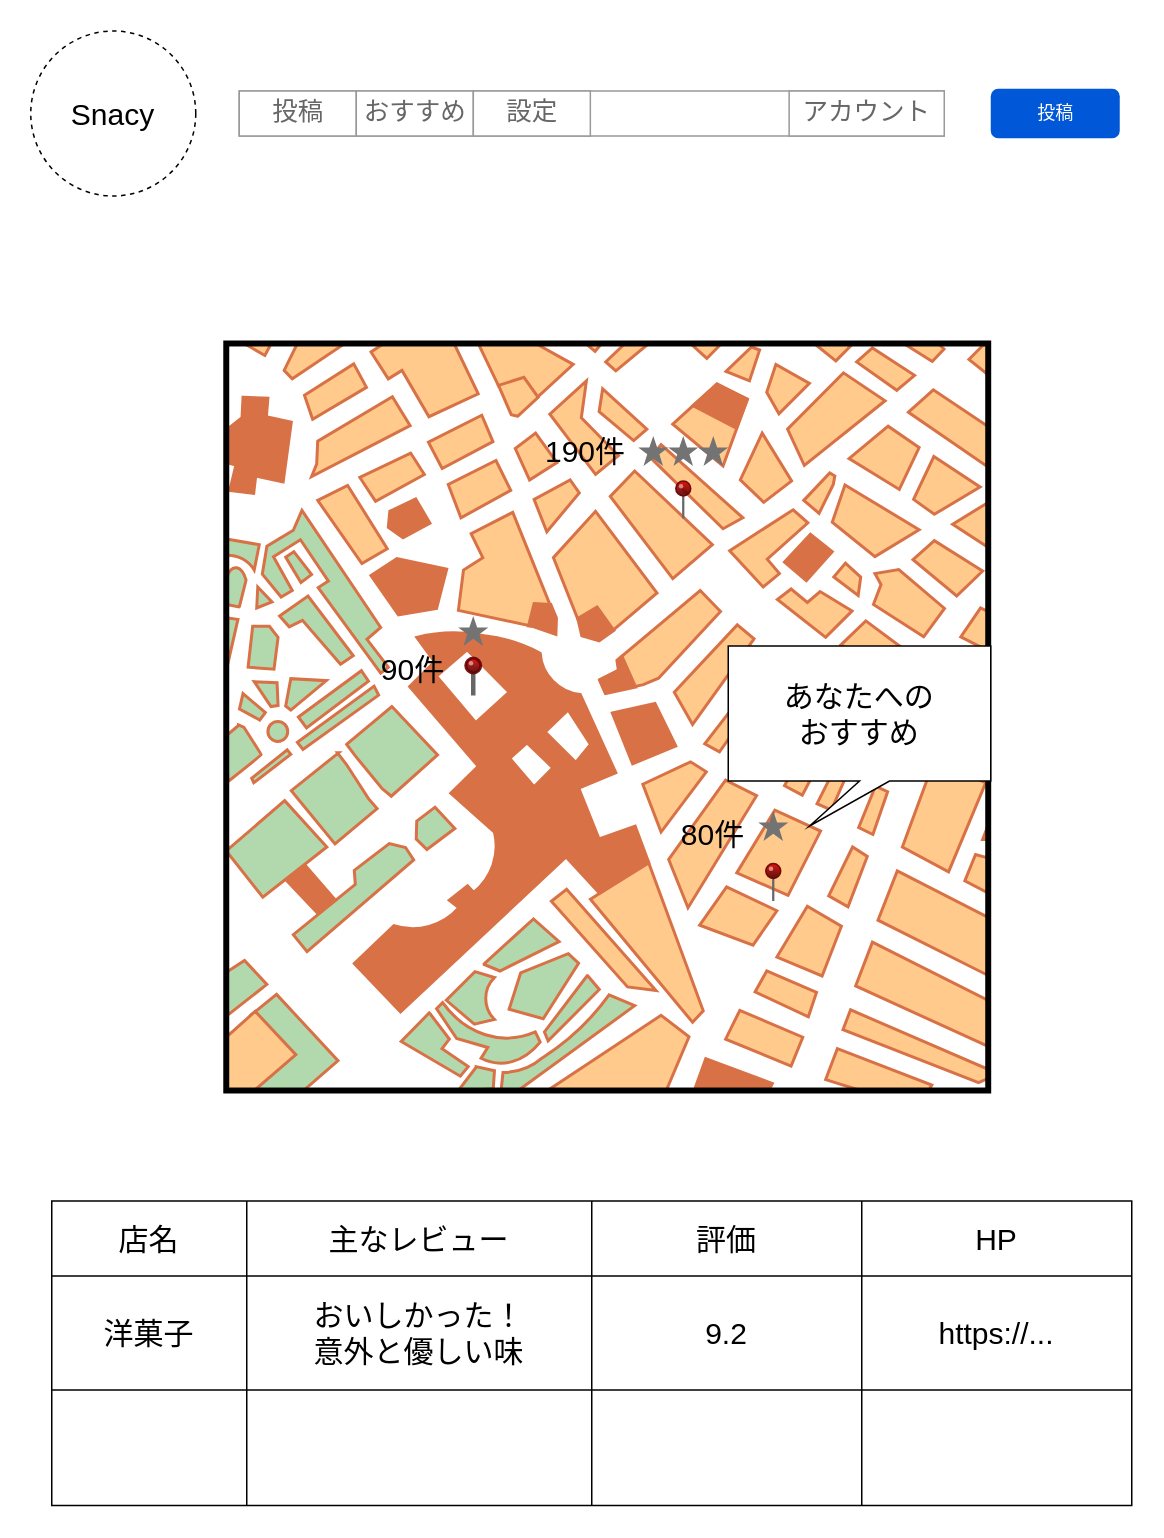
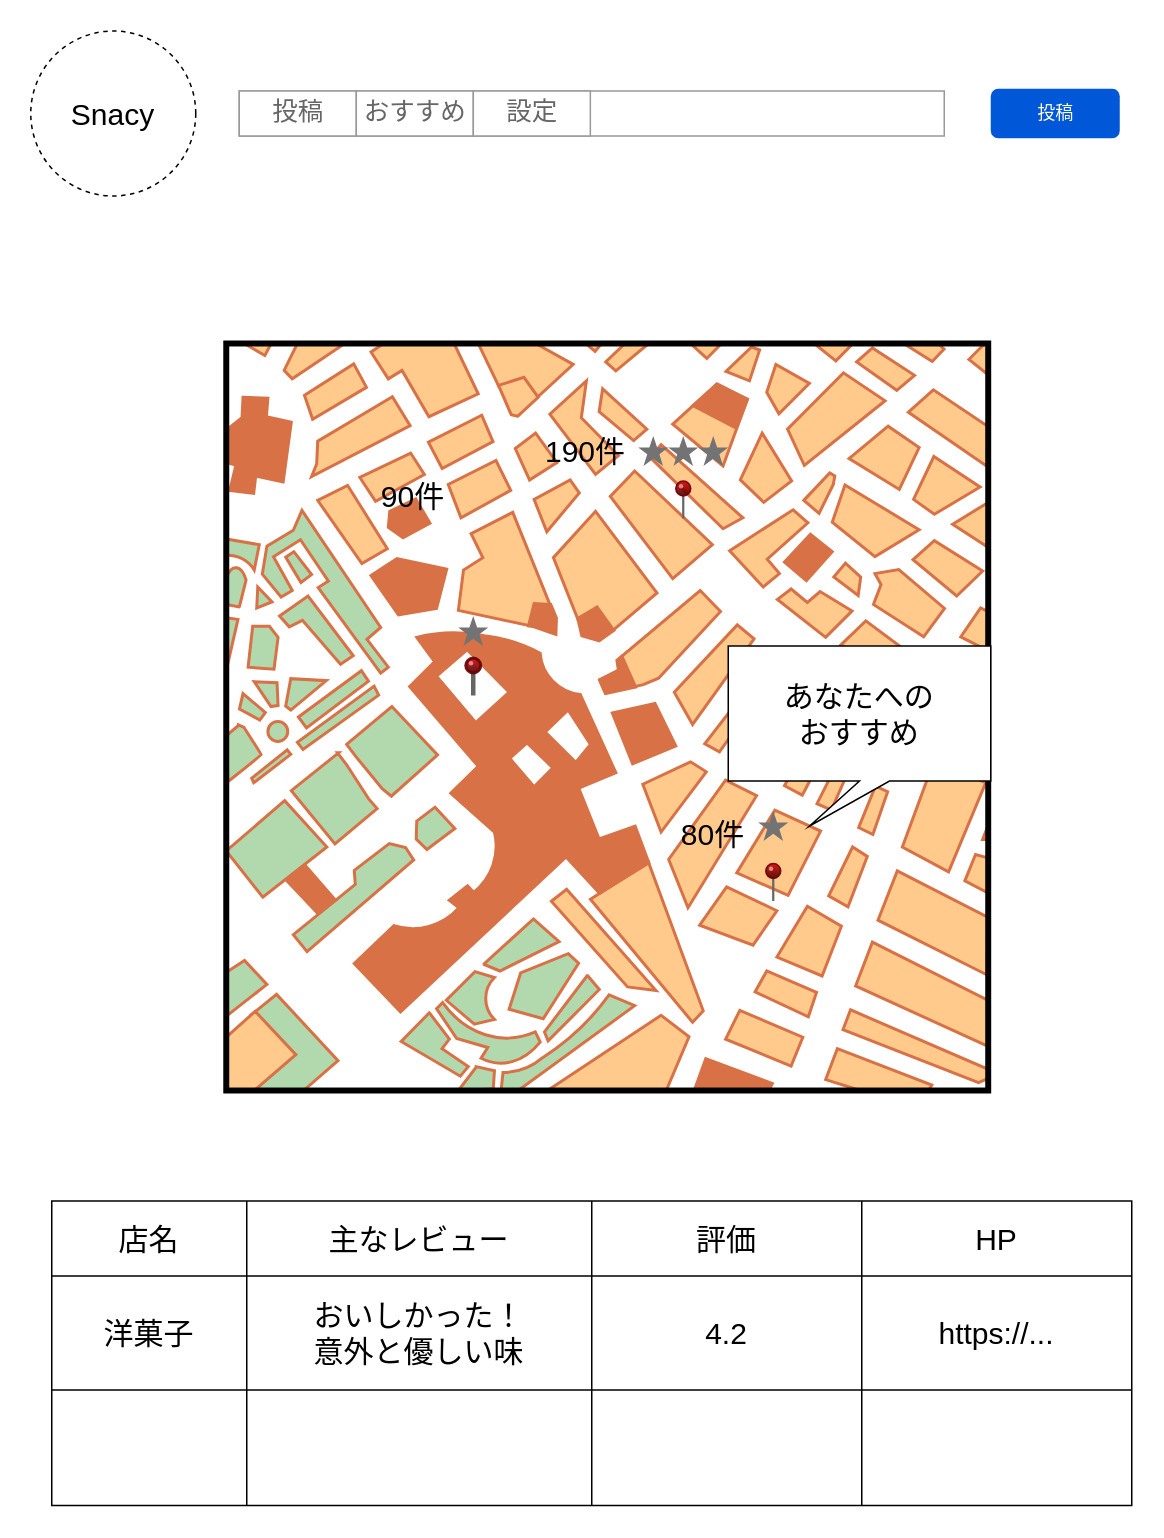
node "アカウント": removed
node "90件": moved (413, 668) -> (413, 496)
node "9.2": label "9.2" -> "4.2"
